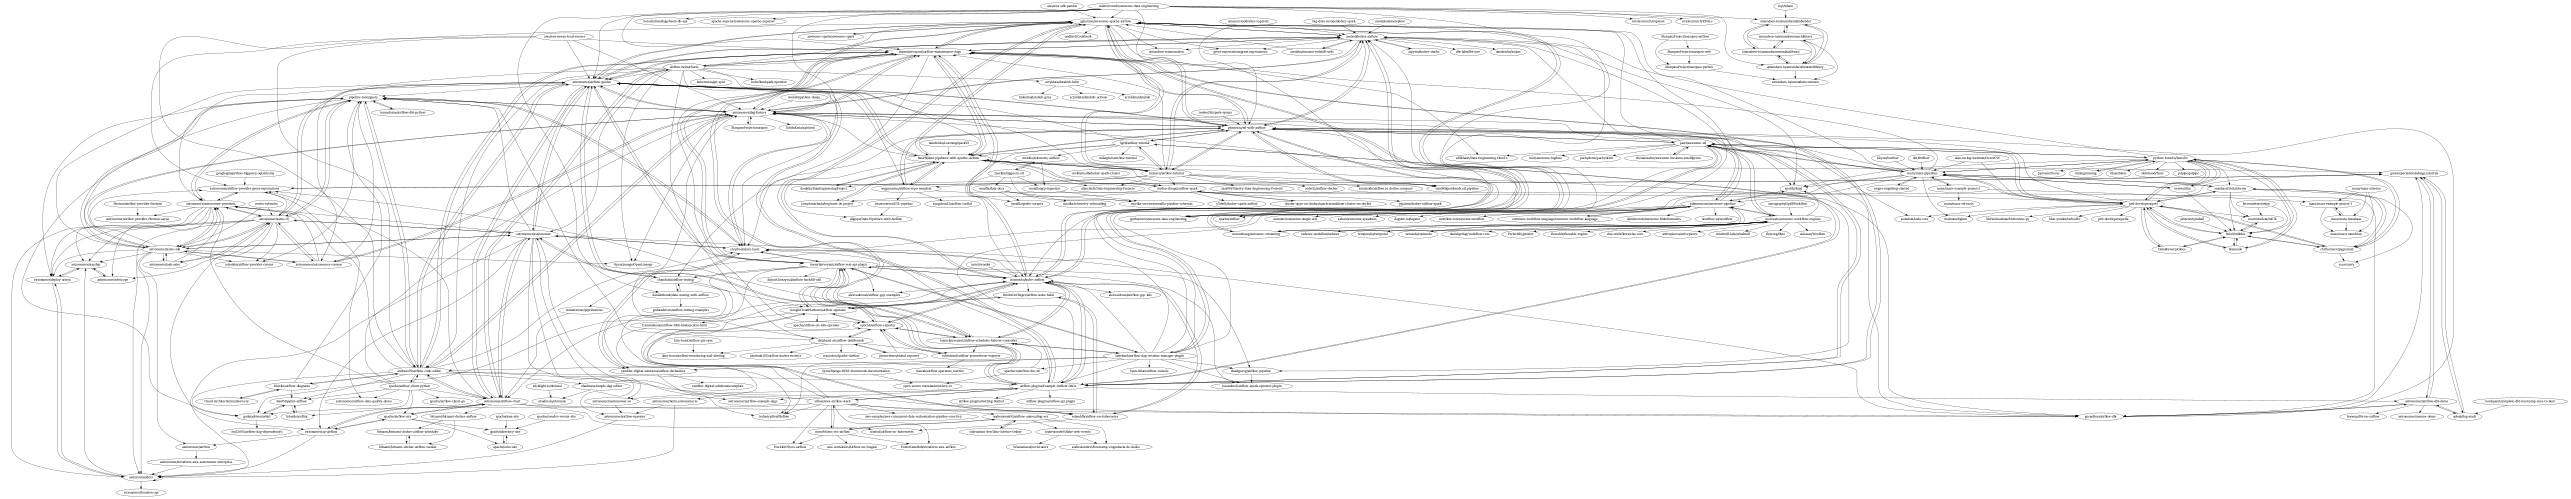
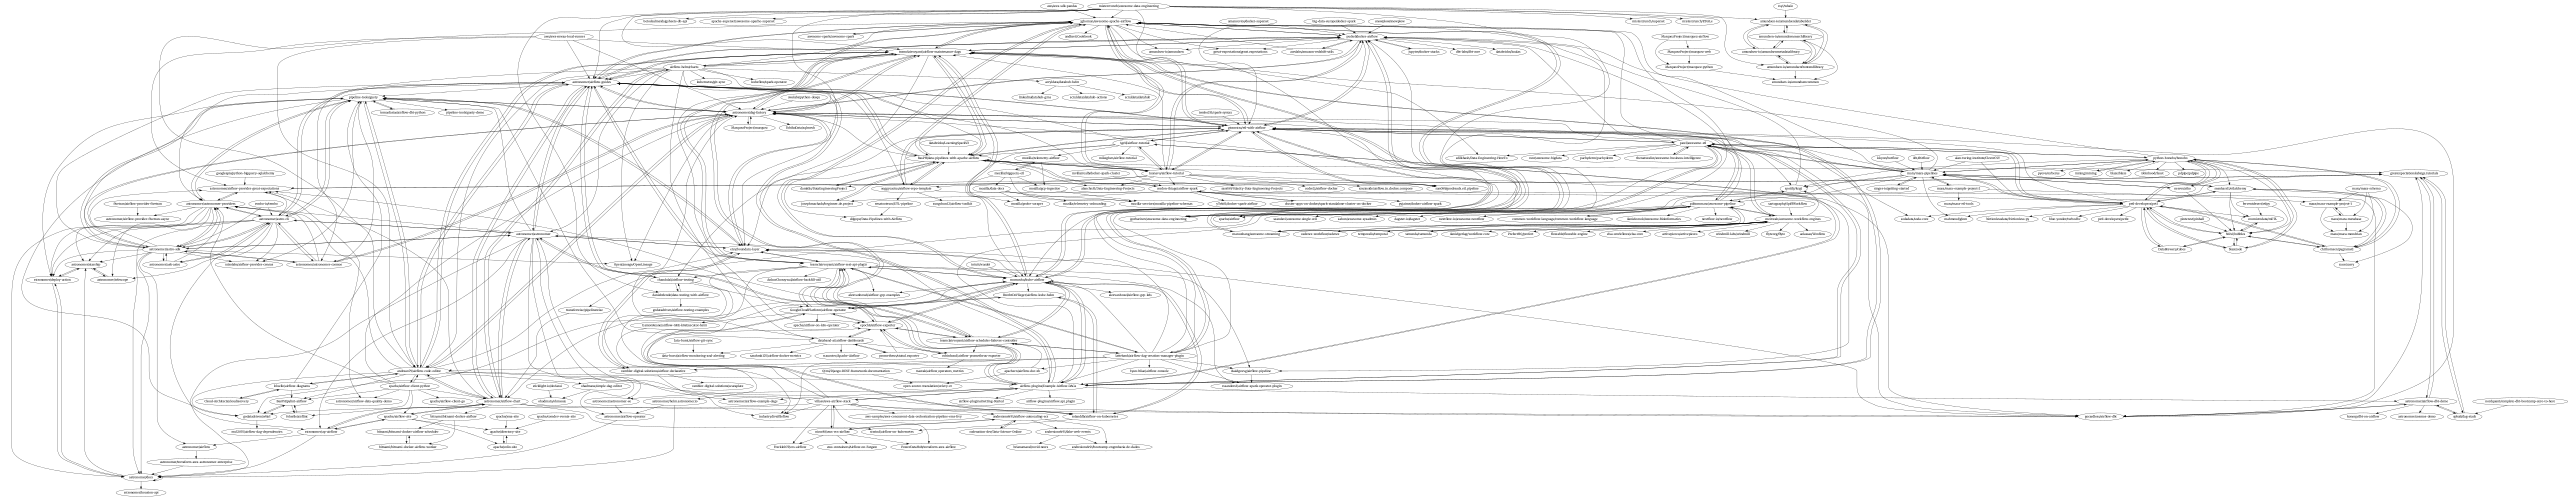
edge "puckel/docker-airflow" -> "spotify/luigi": reversed
node "pipeline-tools/gusty-demo": added
